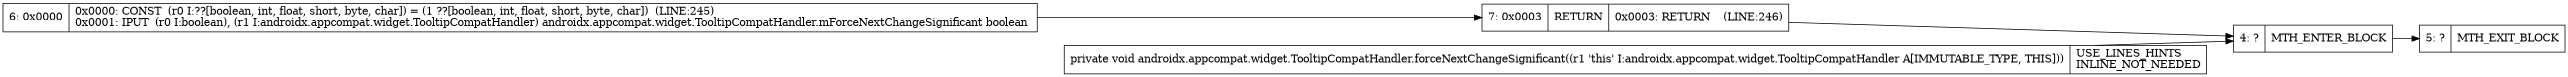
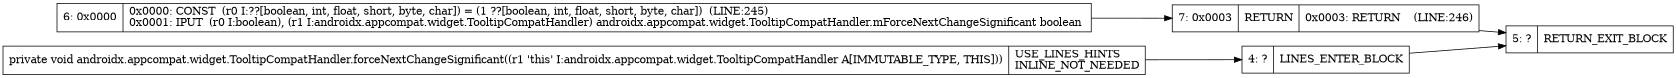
edge "7: 0x0003" -> "4: ?": now "7: 0x0003" -> "5: ?"
node "4: ?": text "MTH_ENTER_BLOCK" -> "LINES_ENTER_BLOCK"
node "5: ?": text "MTH_EXIT_BLOCK" -> "RETURN_EXIT_BLOCK"
